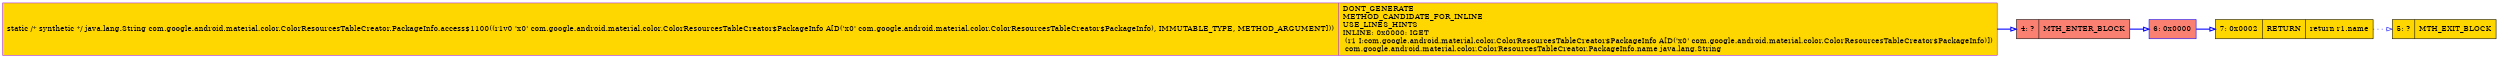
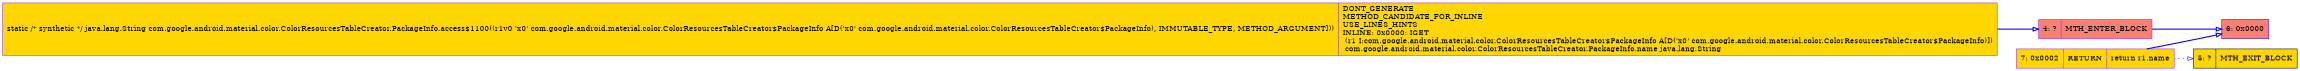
node "4: ?": color black -> purple
edge "6: 0x0000" -> "7: 0x0002": reversed
node "7: 0x0002": color black -> purple
